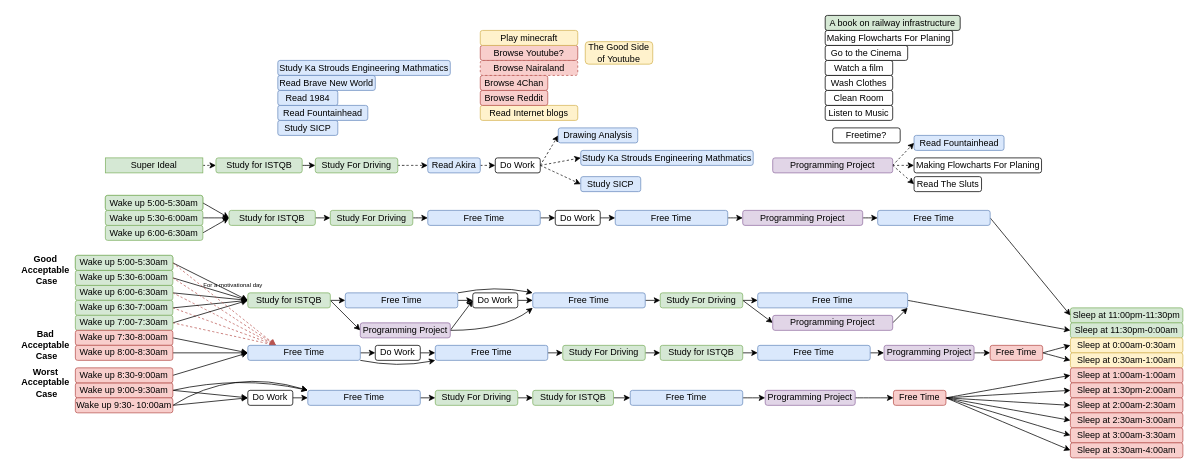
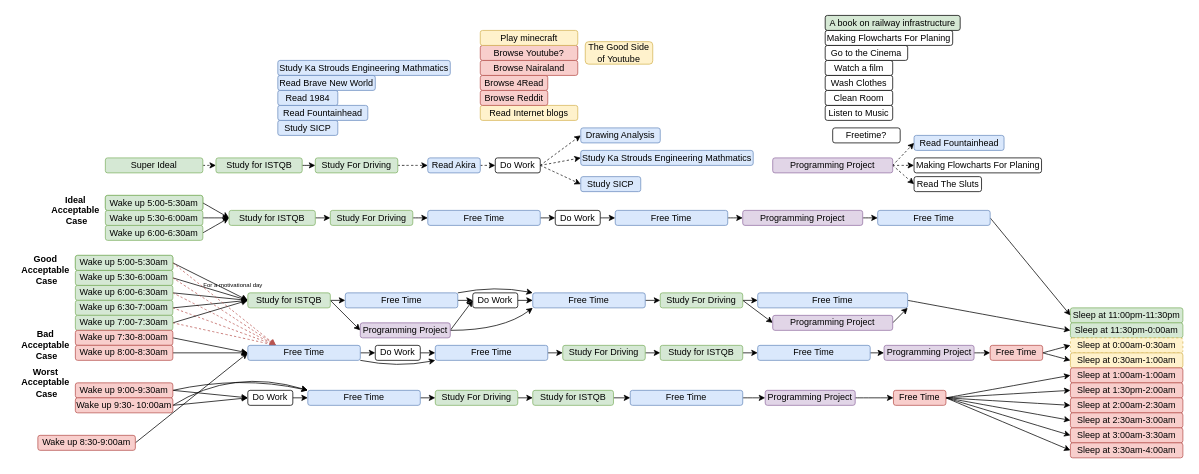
node "Browse Nairaland": style dashed -> solid
node "Browse 4Chan": label "Browse 4Chan" -> "Browse 4Read"
node "Drawing Analysis": moved (598, 135) -> (621, 135)
node "Super Ideal": shape rectangle -> rounded rectangle
node "Ideal Acceptable Case": added
node "Sleep at 0:00am-0:30am": style solid -> dashed
node "Wake up 8:30-9:00am": moved (124, 375) -> (87, 443)
